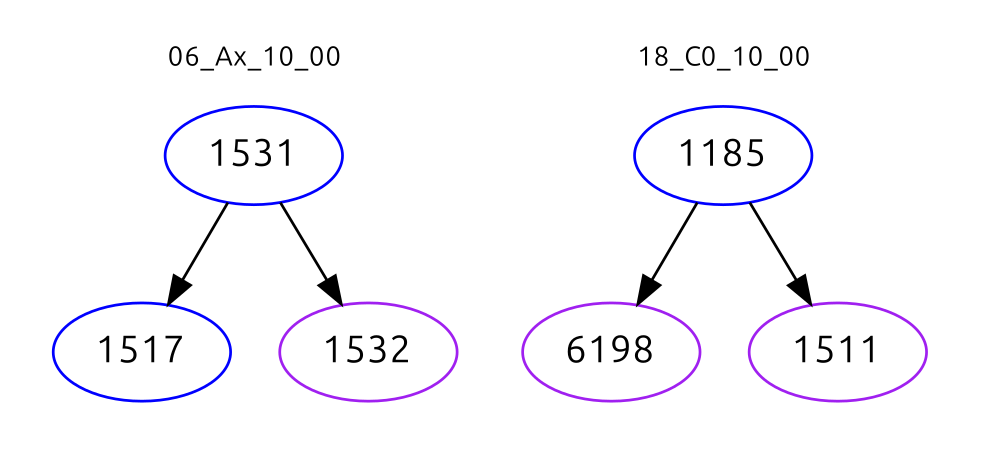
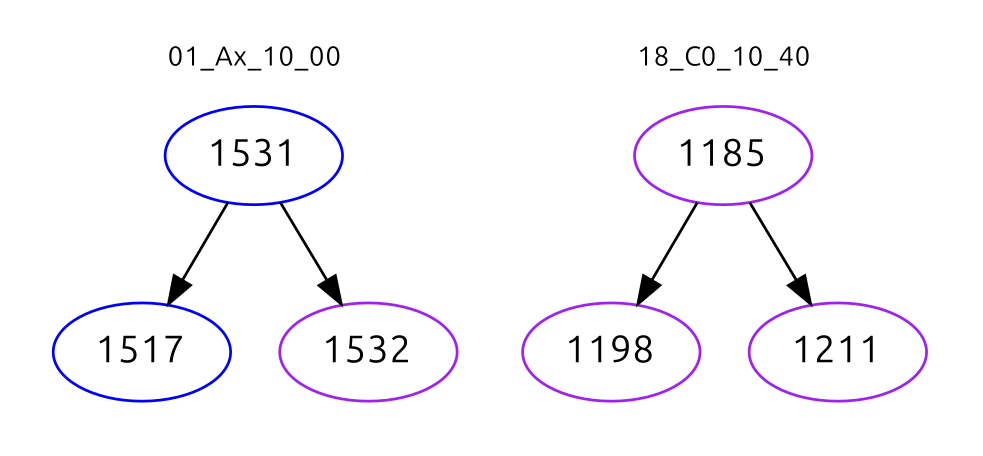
cluster "06_Ax_10_00": label "06_Ax_10_00" -> "01_Ax_10_00"
cluster "18_C0_10_00": label "18_C0_10_00" -> "18_C0_10_40"
node "1185": color blue -> purple
node "6198": label "6198" -> "1198"
node "1511": label "1511" -> "1211"
